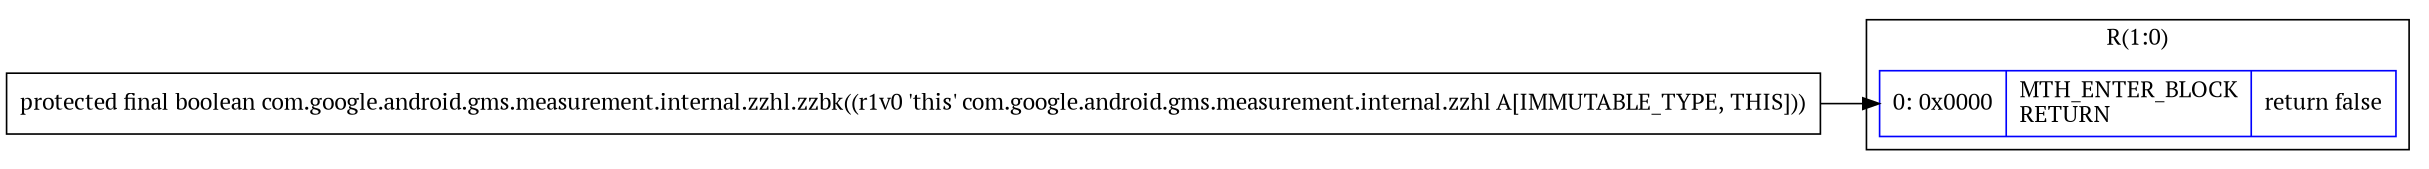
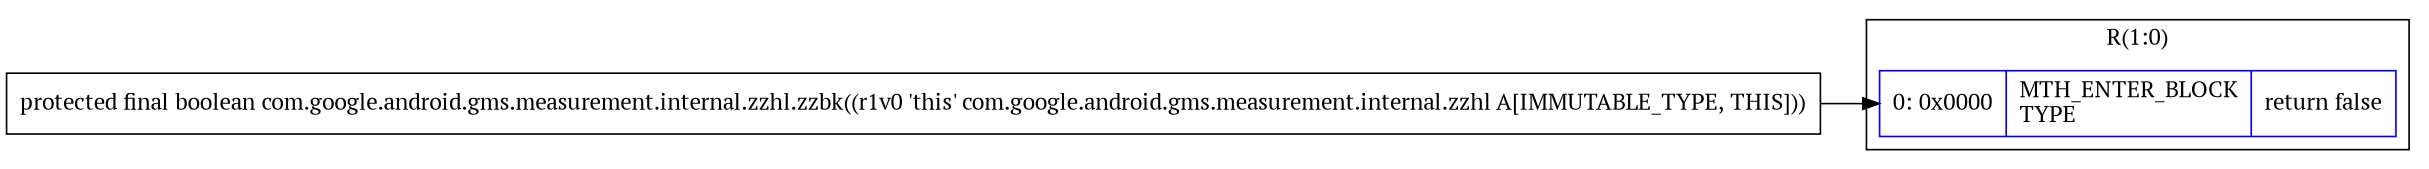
node "0: 0x0000": text "RETURN" -> "TYPE"
